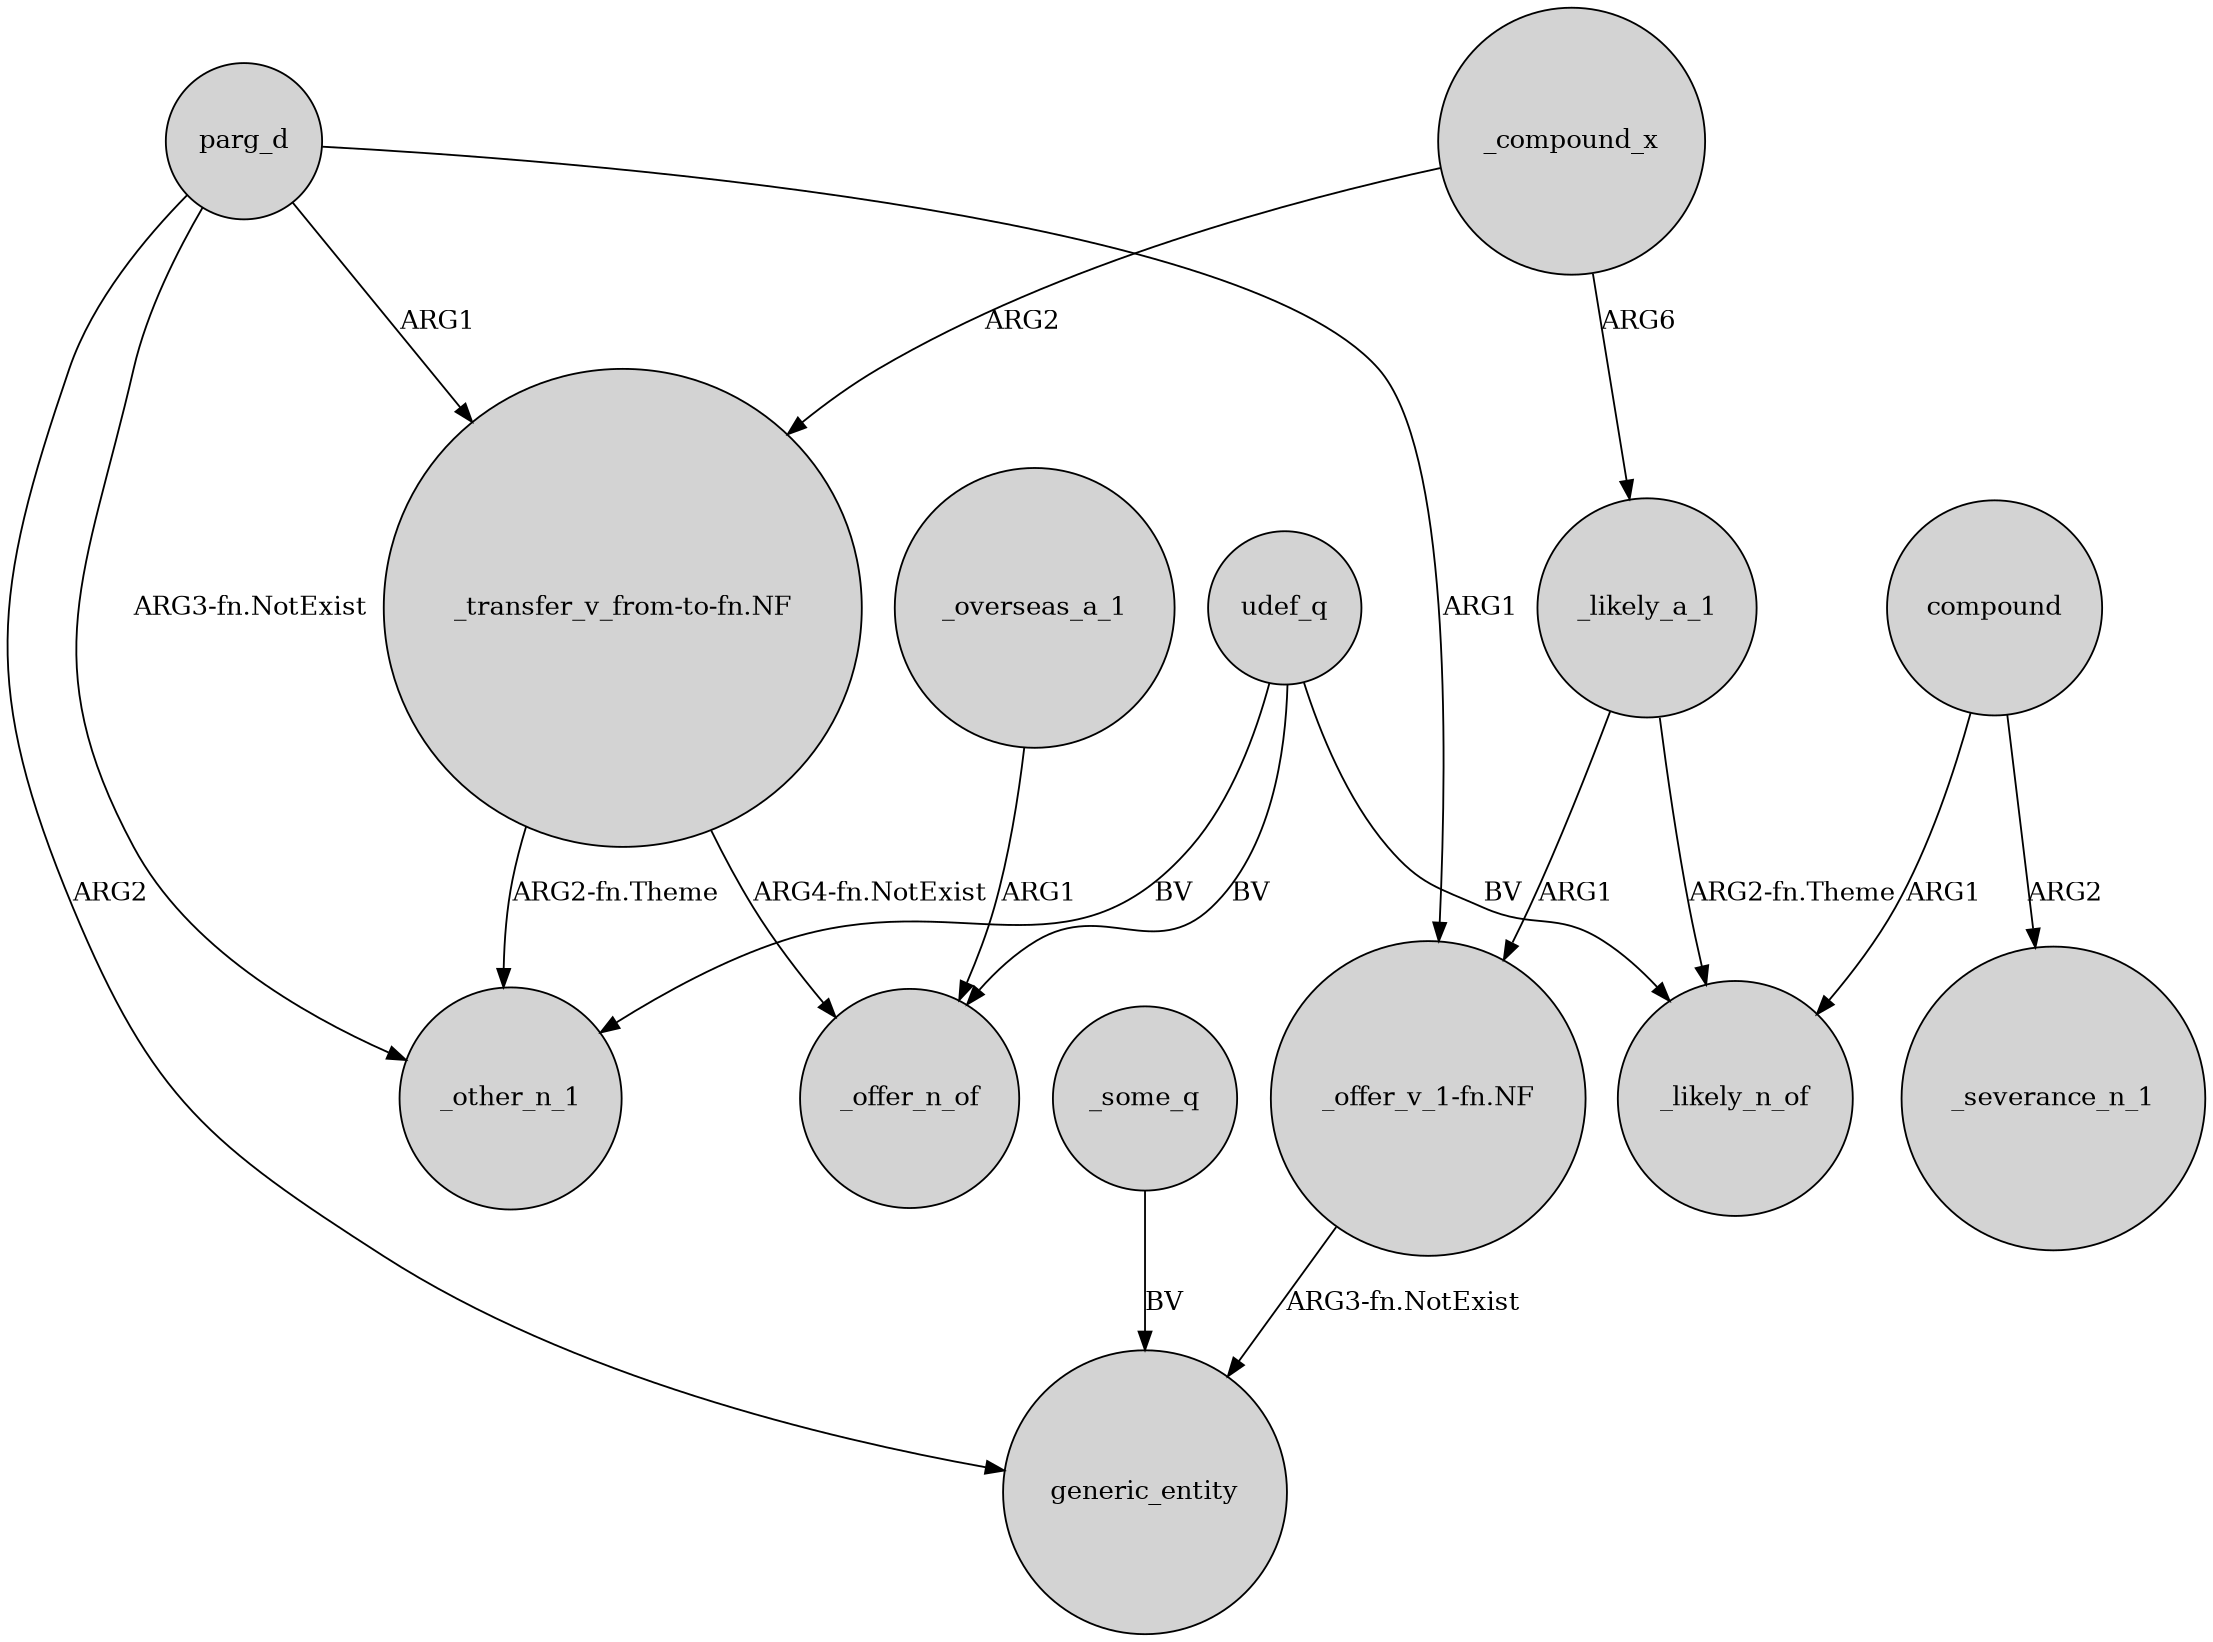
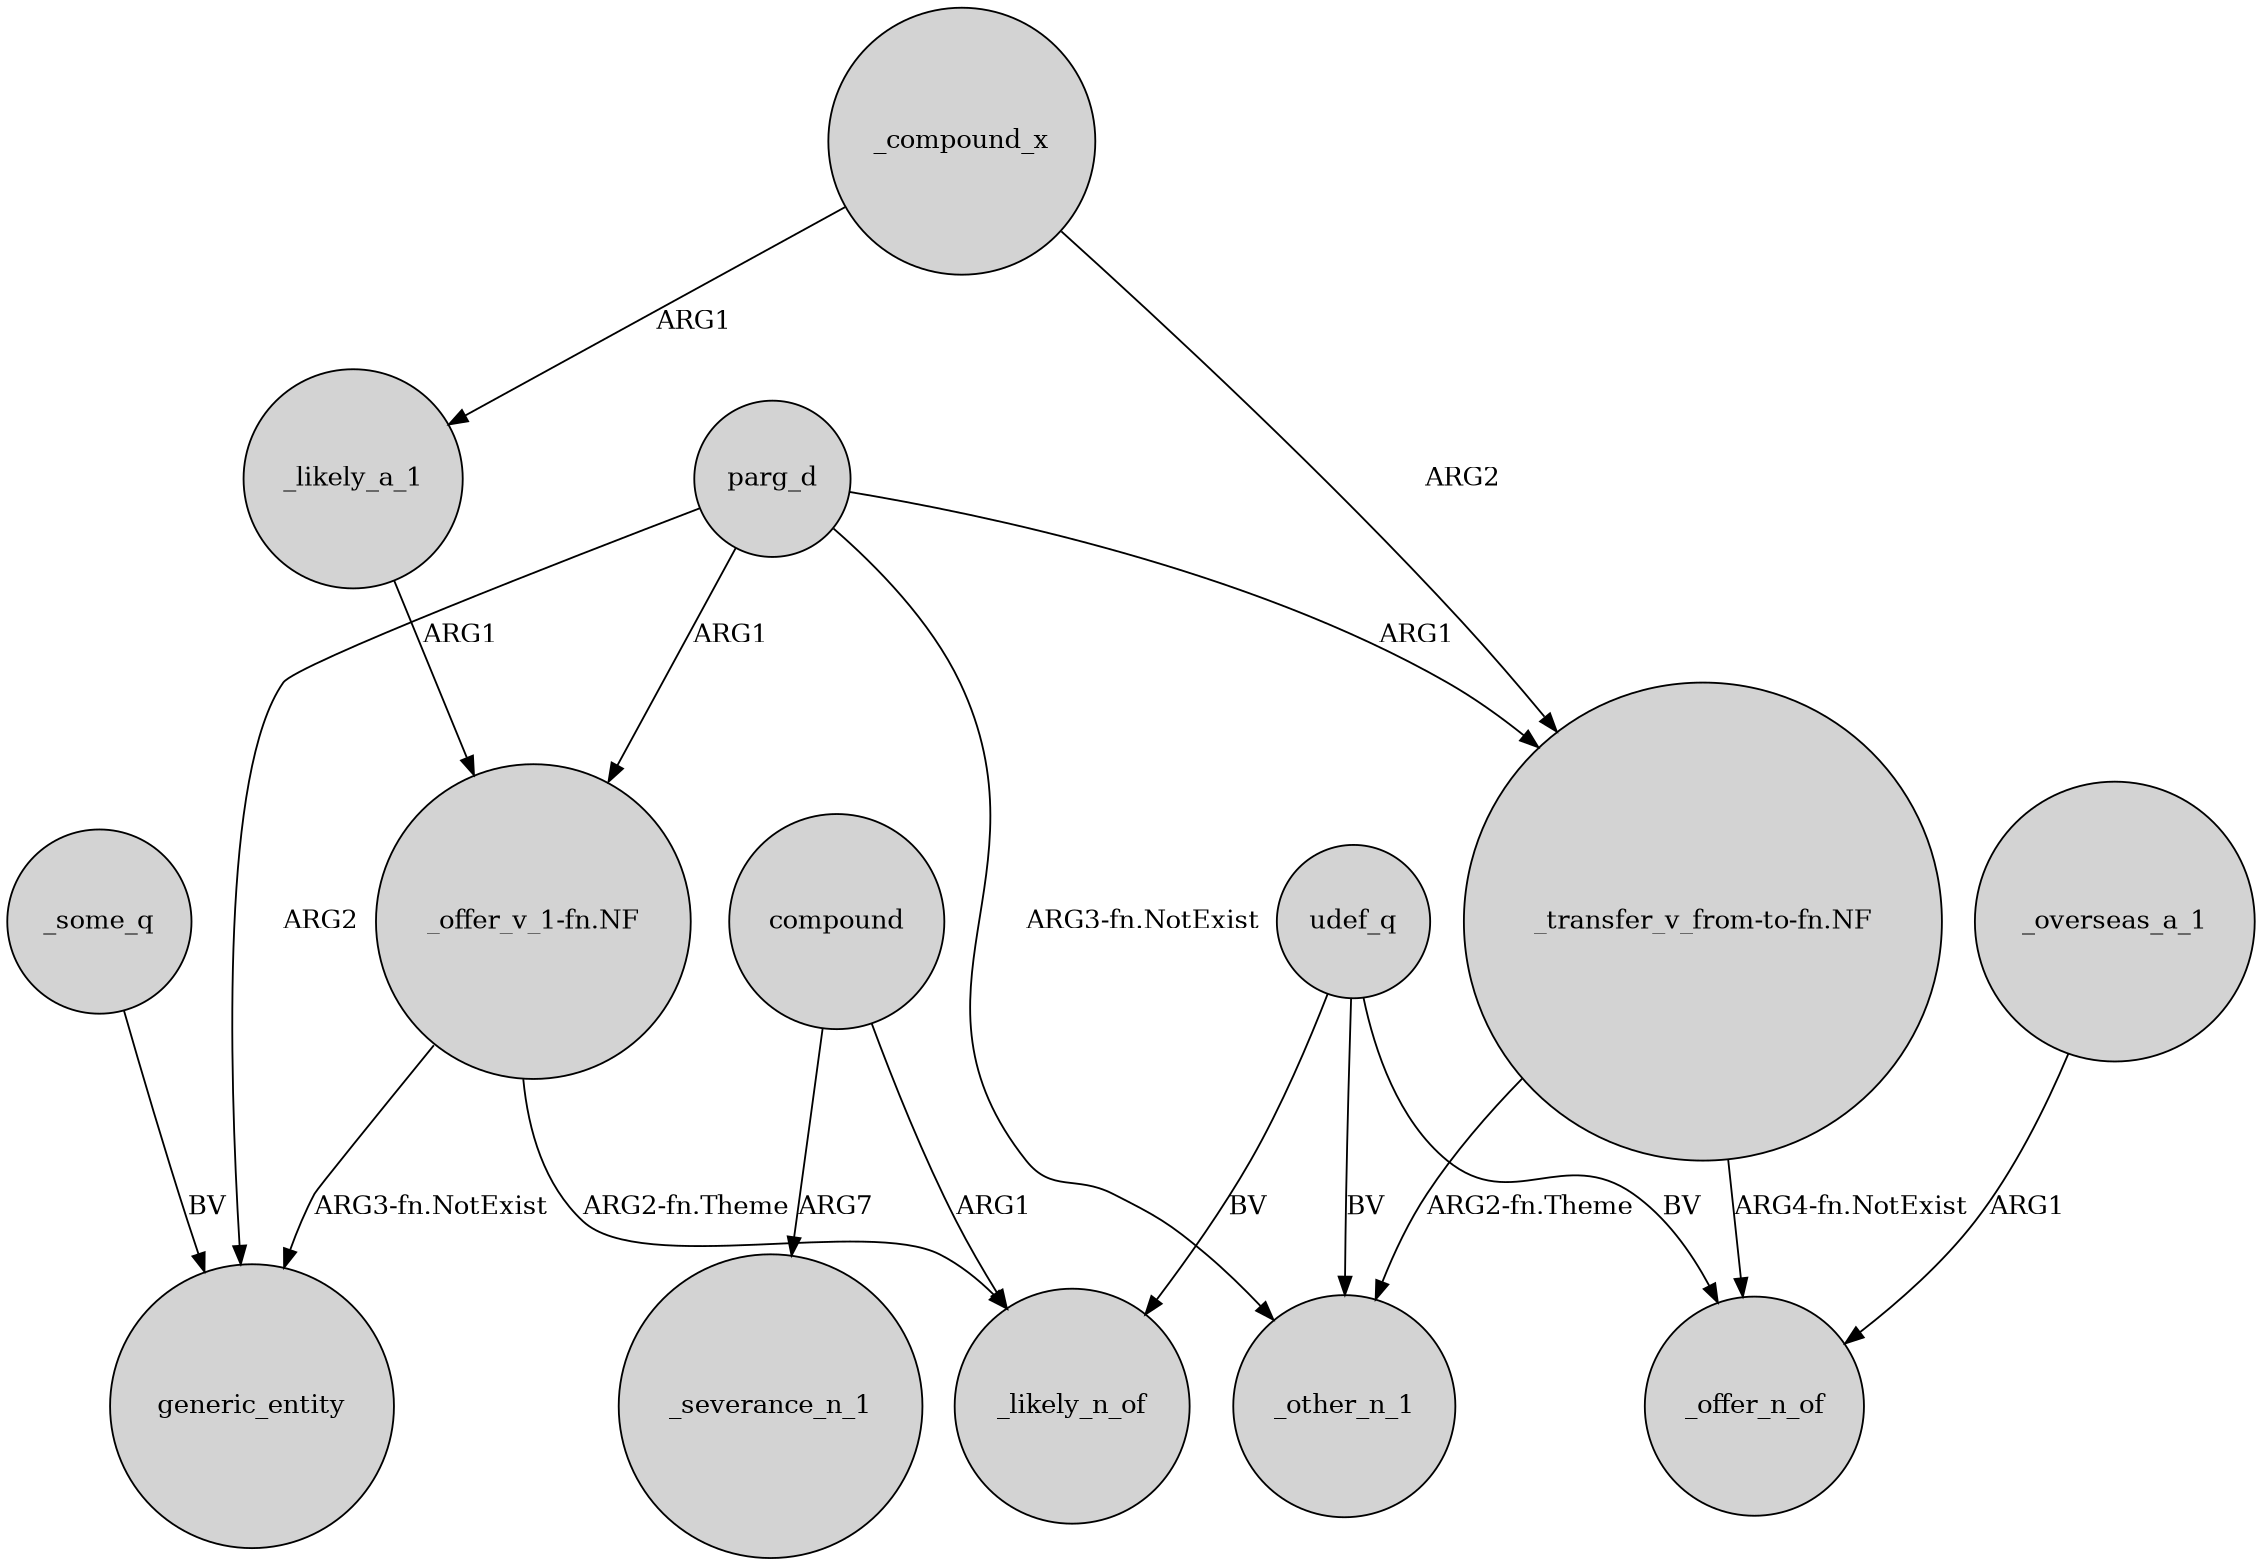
edge "_compound_x" -> "_likely_a_1": label "ARG6" -> "ARG1"
edge "_likely_a_1" -> "_likely_n_of": now "_offer_v_1-fn.NF" -> "_likely_n_of"
edge "compound" -> "_severance_n_1": label "ARG2" -> "ARG7"
